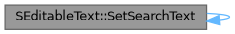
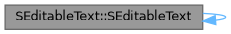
node "SEditableText::SetSearchText": label "SEditableText::SetSearchText" -> "SEditableText::SEditableText"
